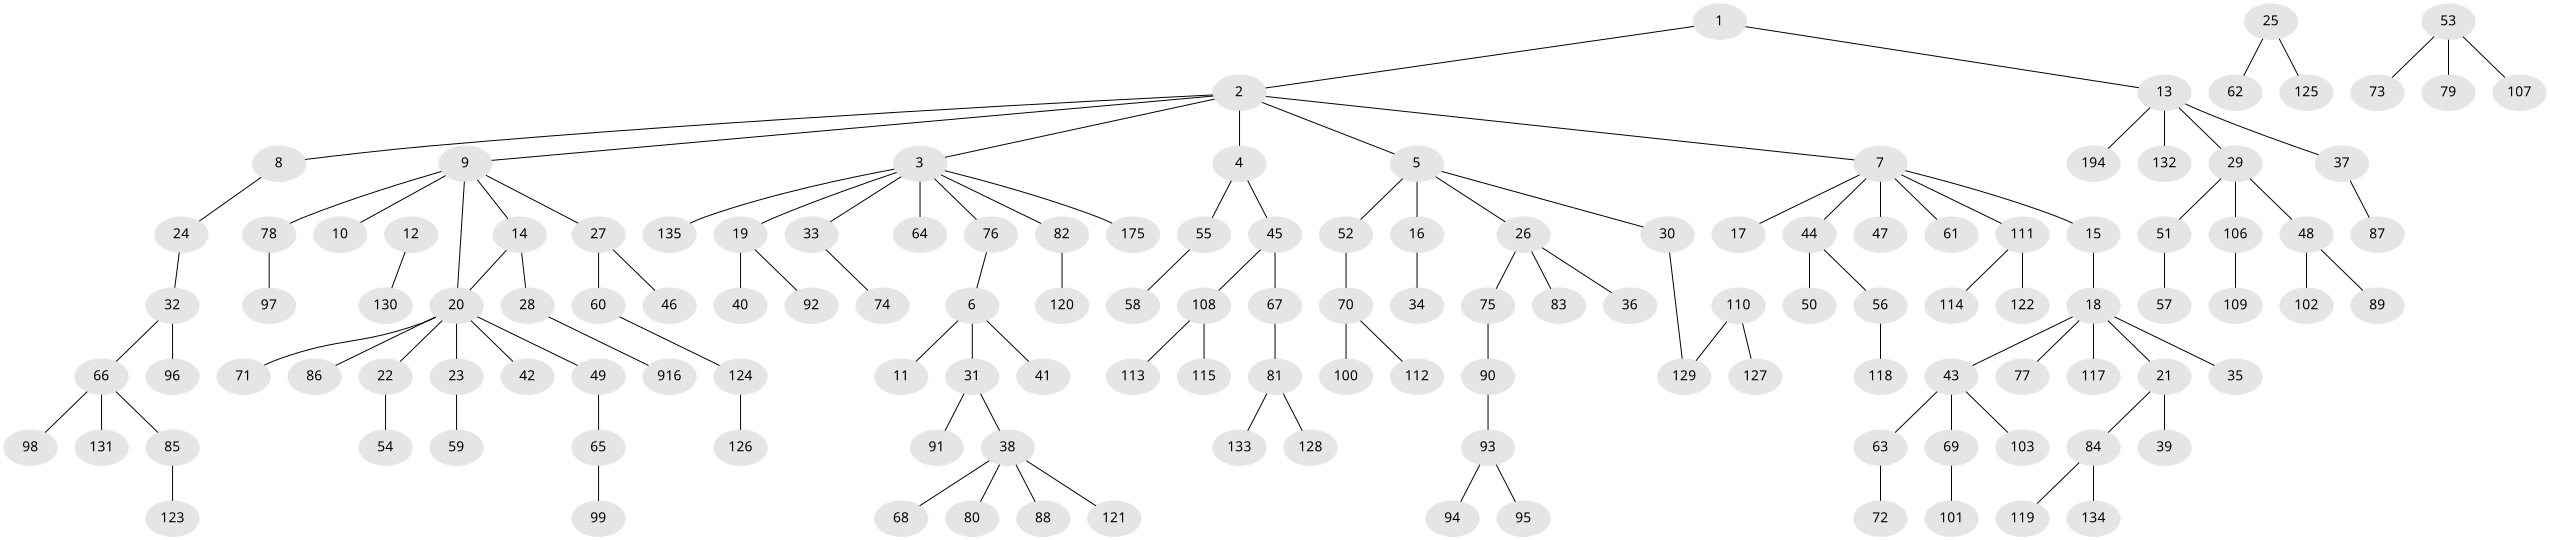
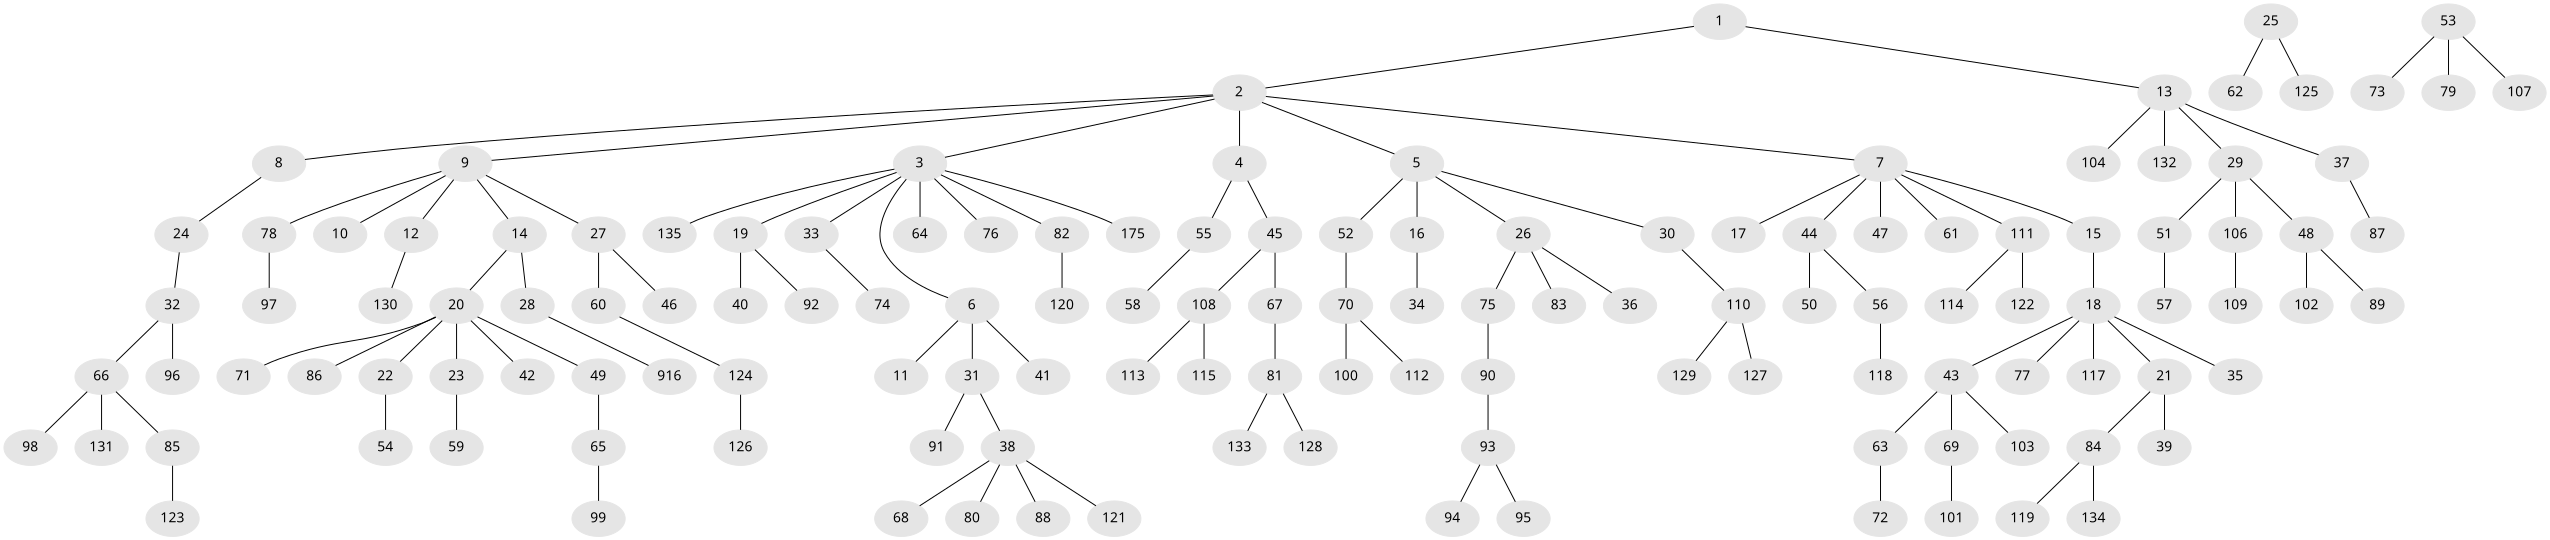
node "194": label "194" -> "104"
edge "9" -- "20": now "9" -- "12"
edge "76" -- "6": now "3" -- "6"
edge "30" -- "129": now "30" -- "110"
